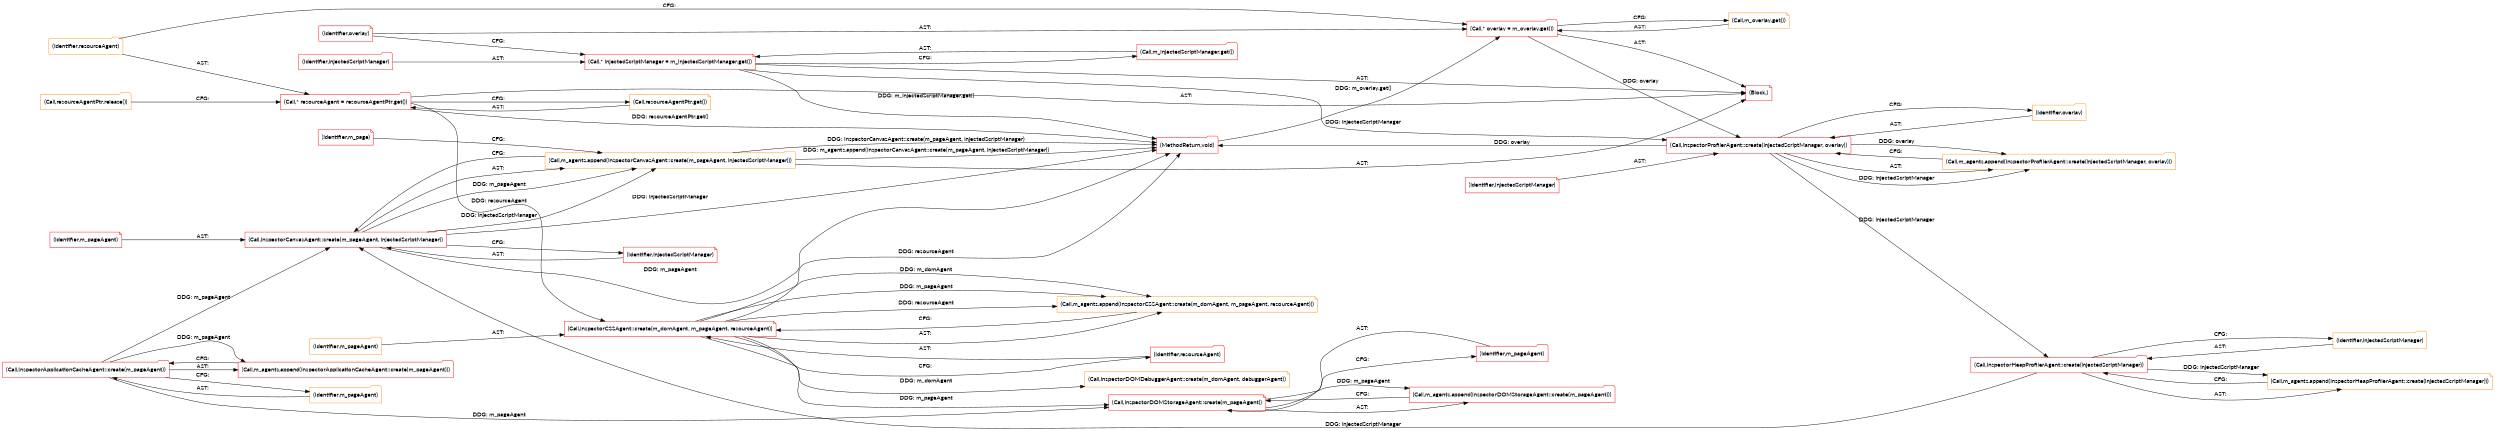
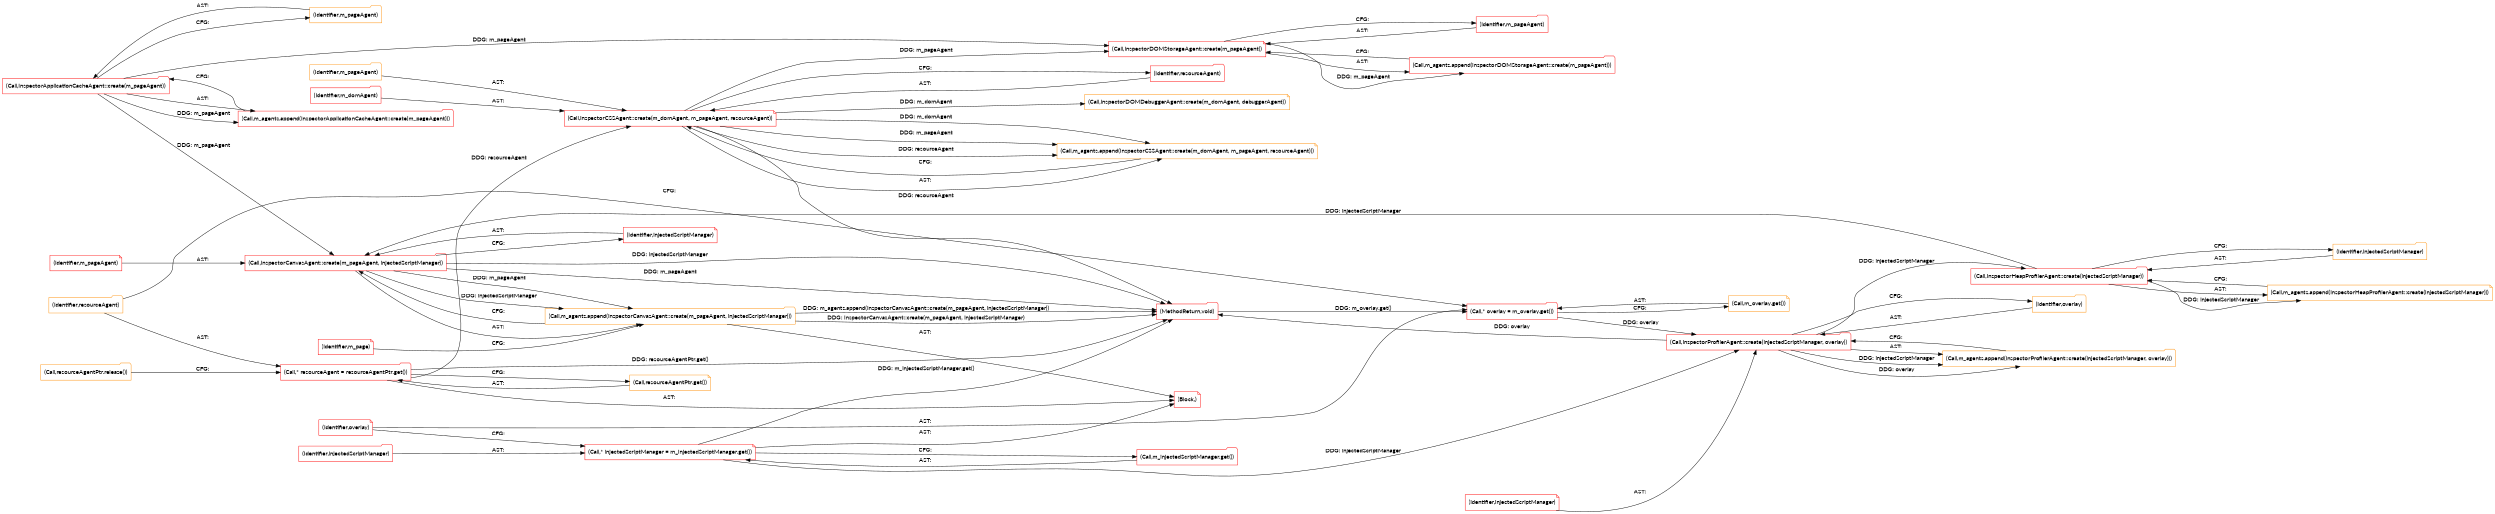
edge "(Call,* overlay = m_overlay.get())" -> "(Block,)": removed, label "AST:"
node "(Identifier,m_domAgent)": added
